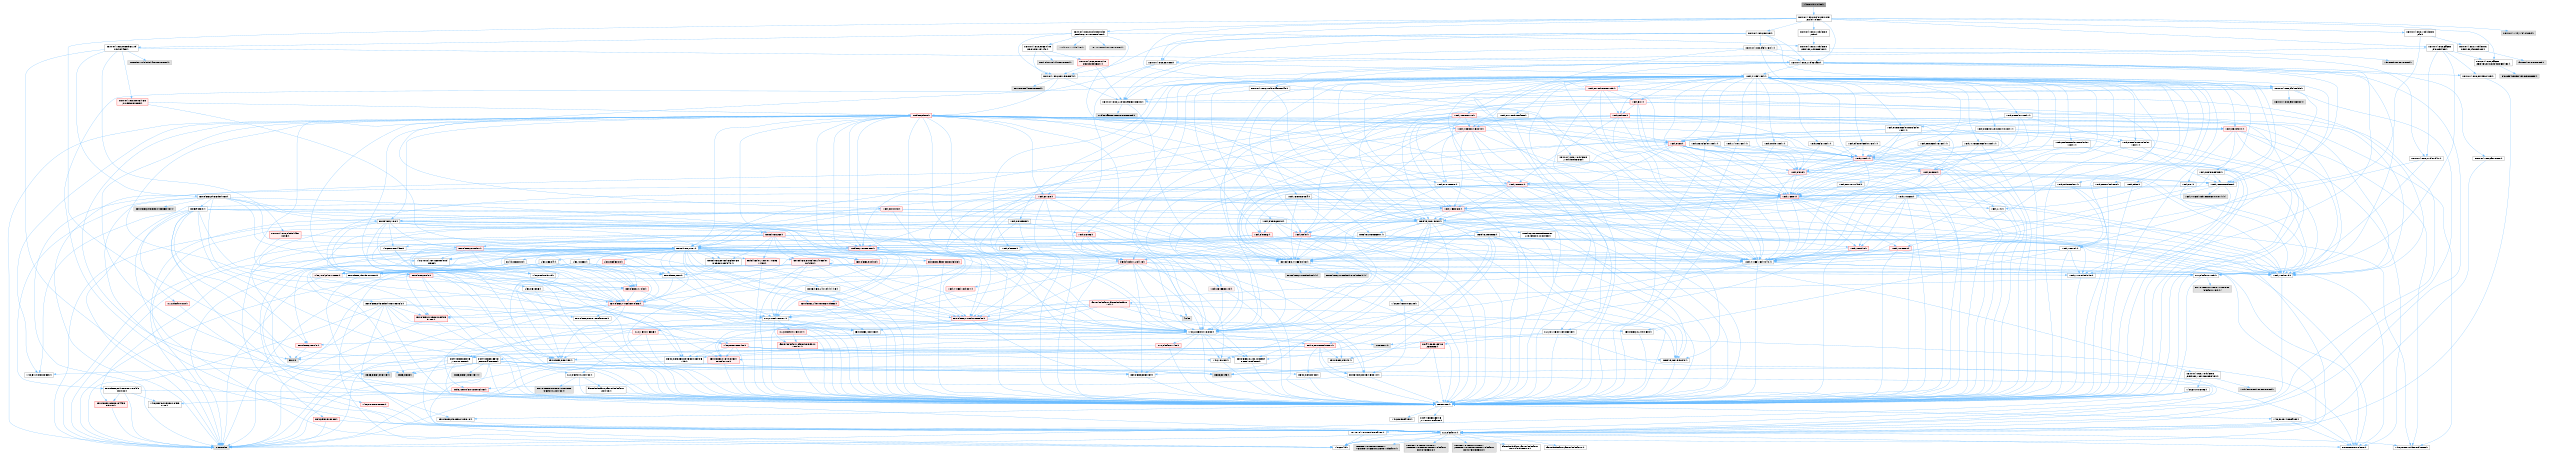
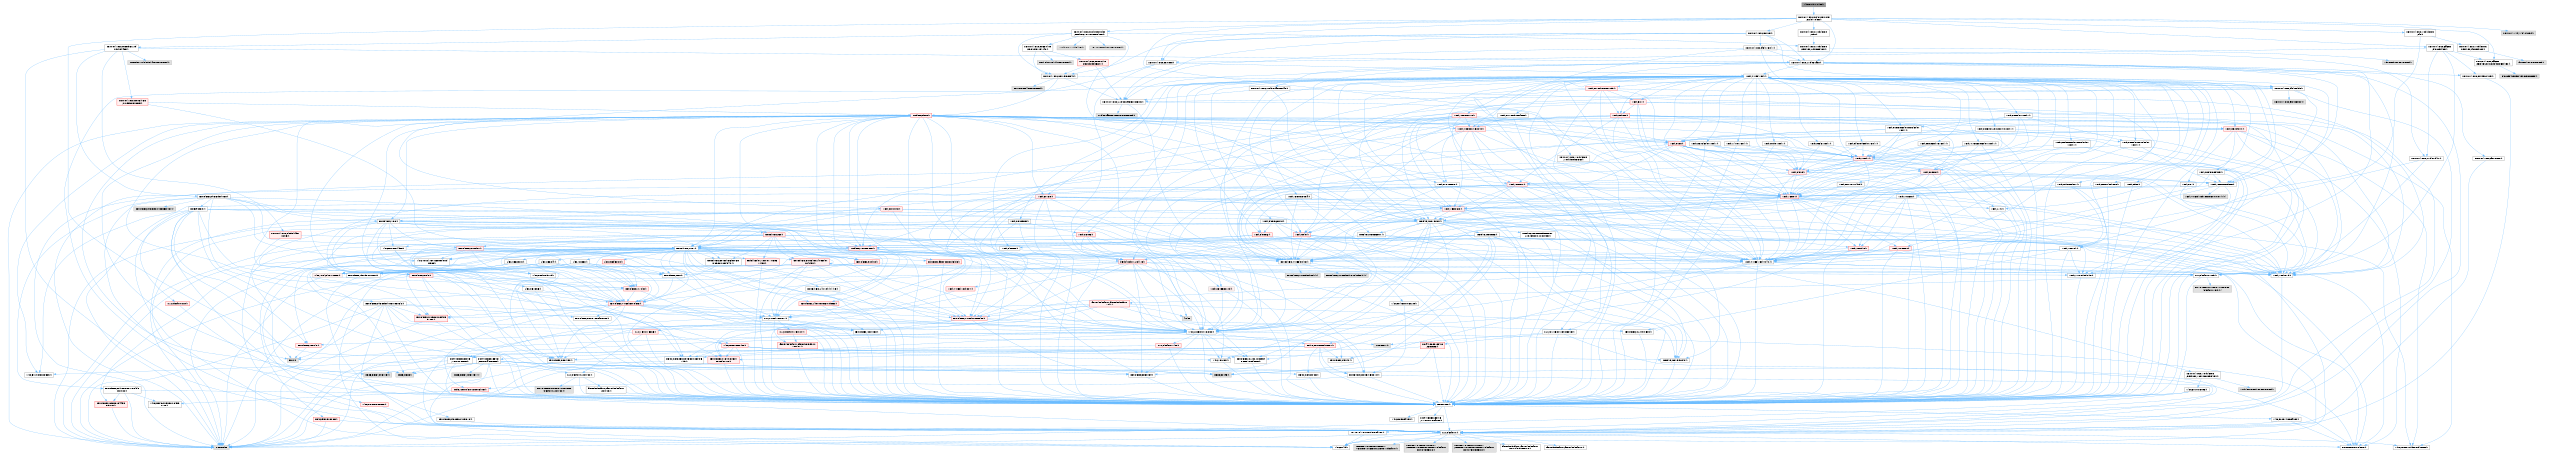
node "Build/HeapSort.h": label "Build/HeapSort.h" -> "Algo/HeapSort.h"
edge "CoreTypes.h" -> "Templates/SharedPointerFwd.h": now "CoreTypes.h" -> "HAL/Platform.h"
